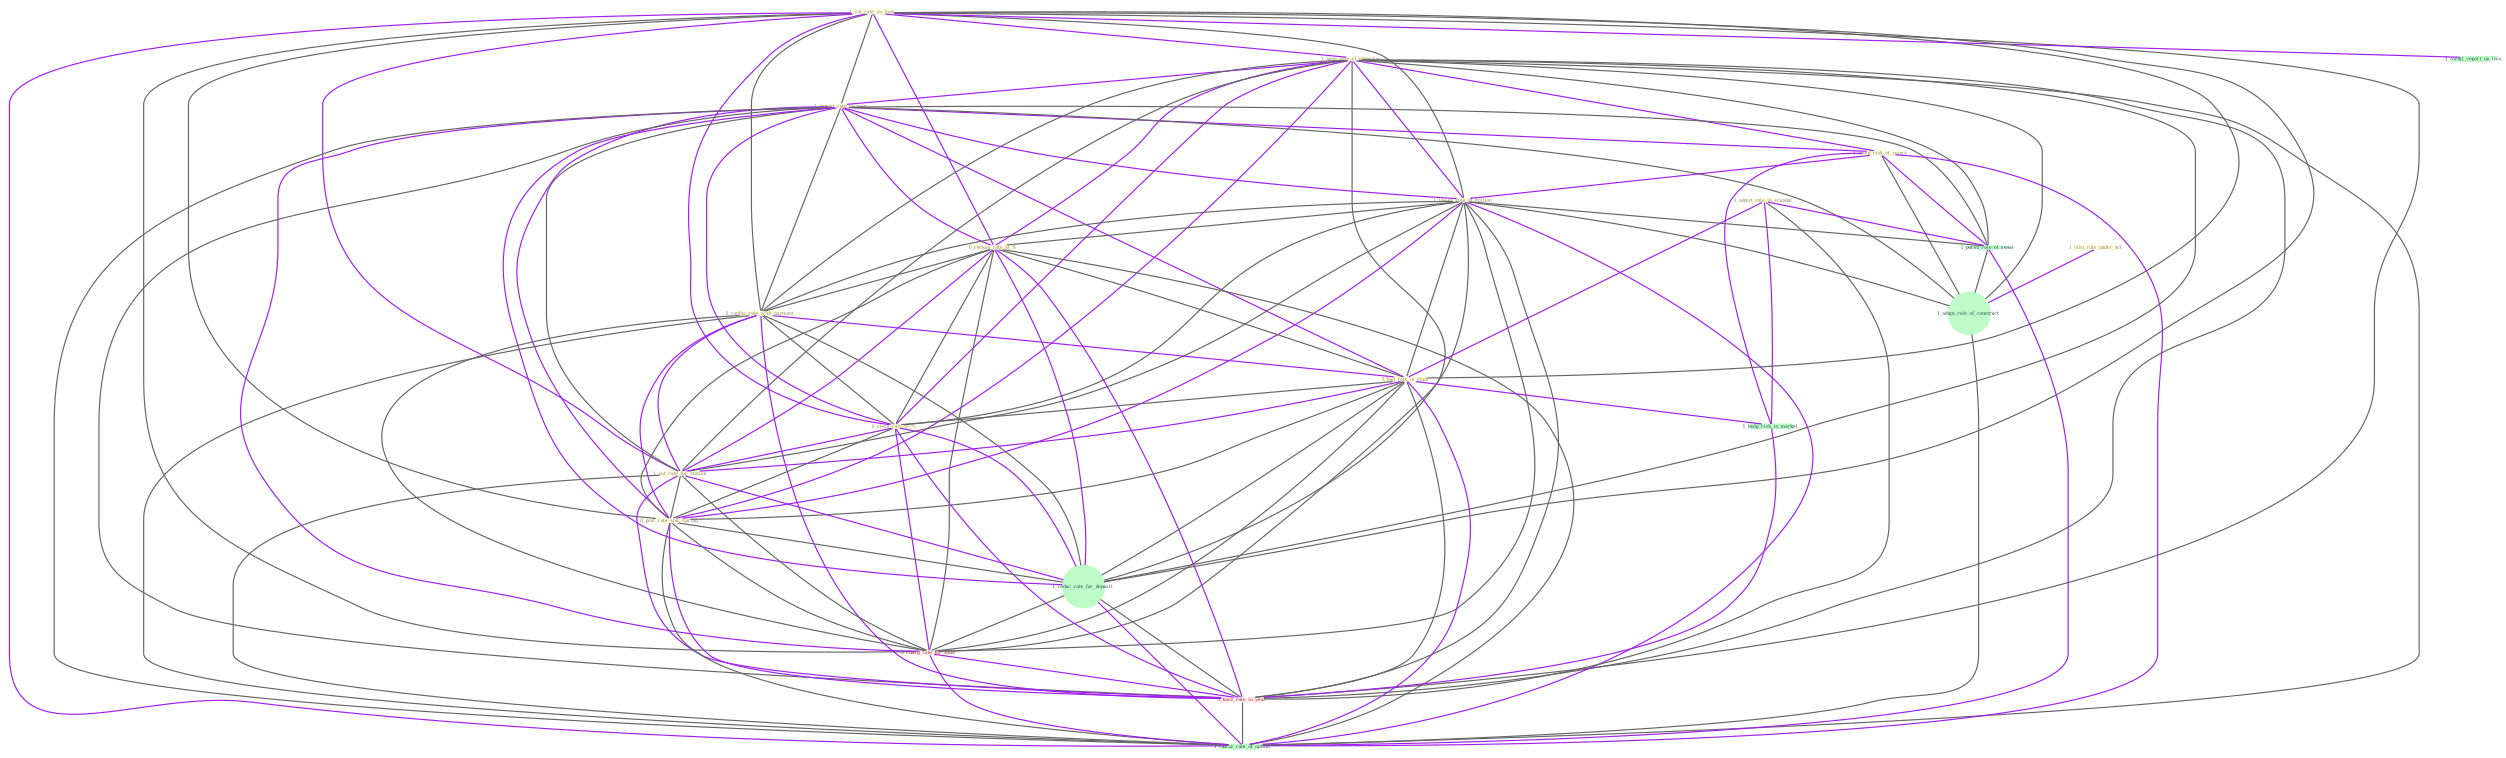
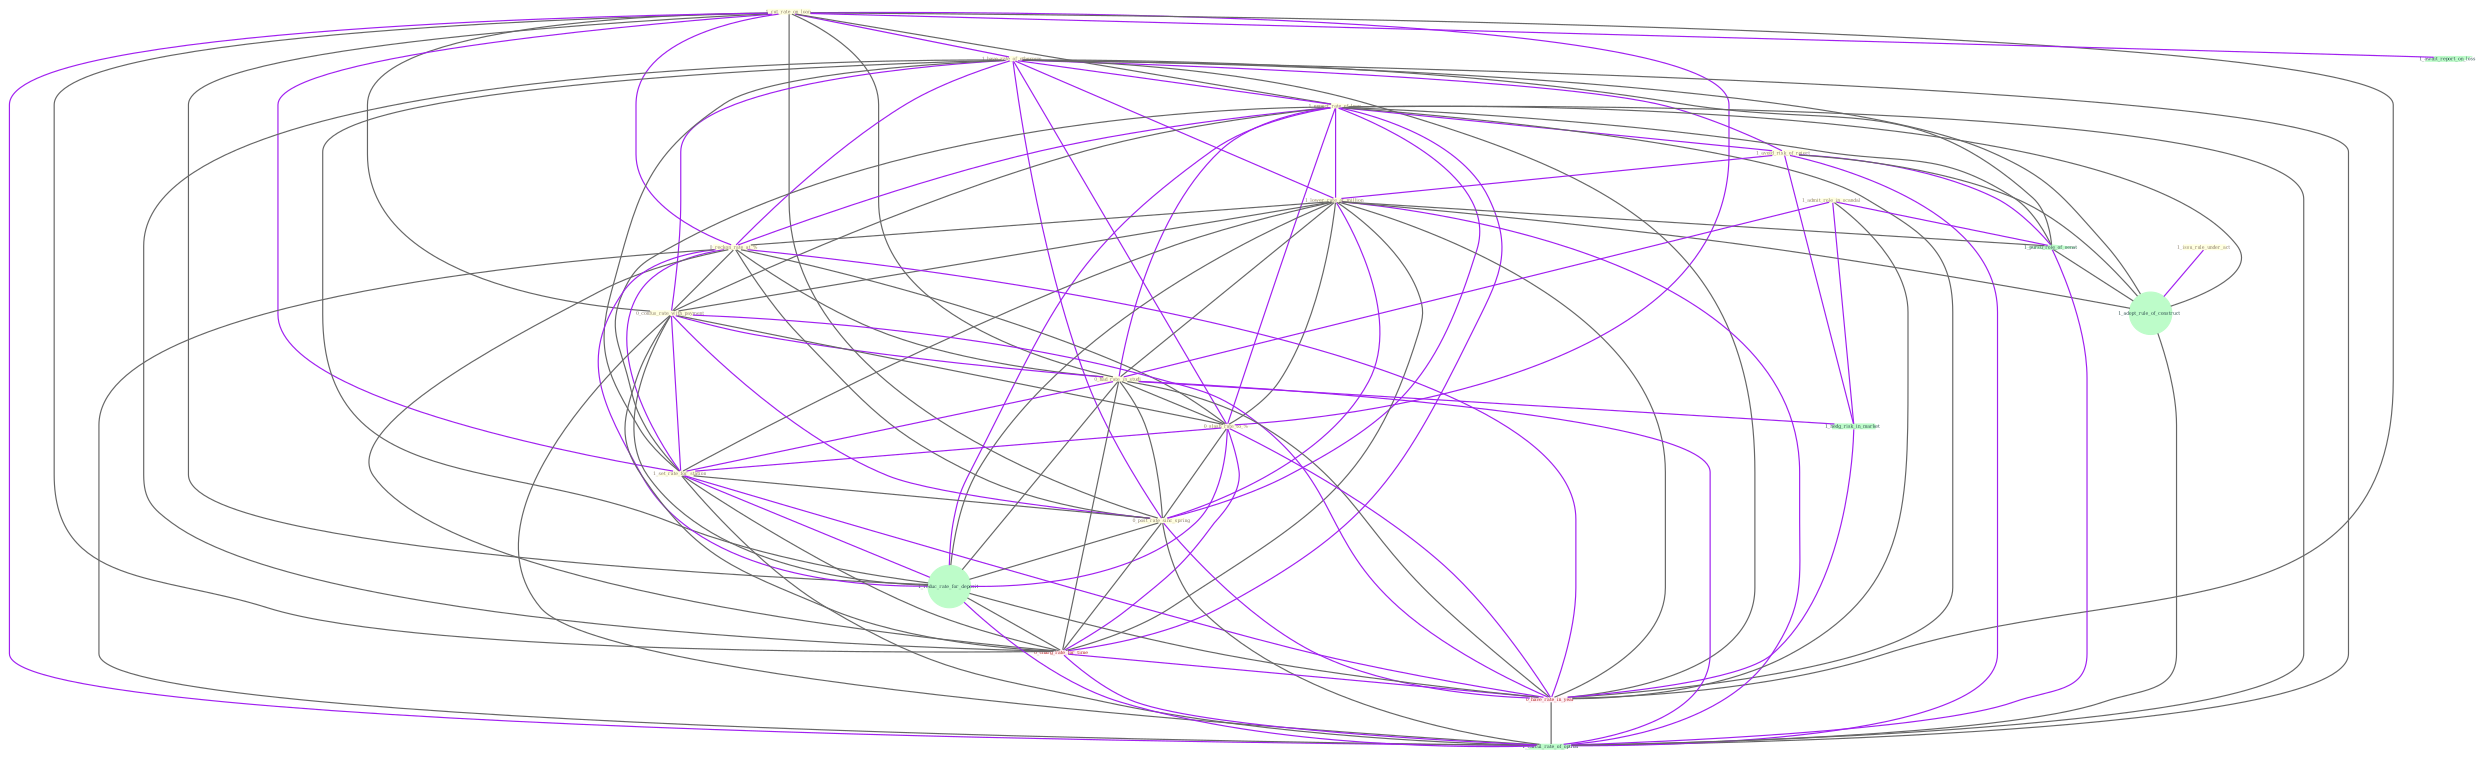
edge "1_cut_rate_on_loan" -- "1_lower_rate_of_million": removed
edge "1_have_rate_of_othernum" -- "0_confus_rate_with_payment": color gray40 -> purple
